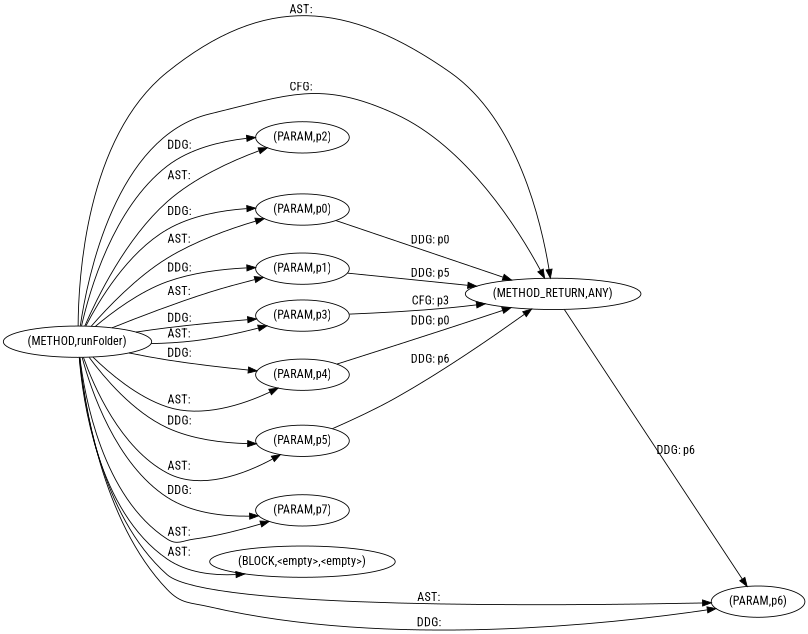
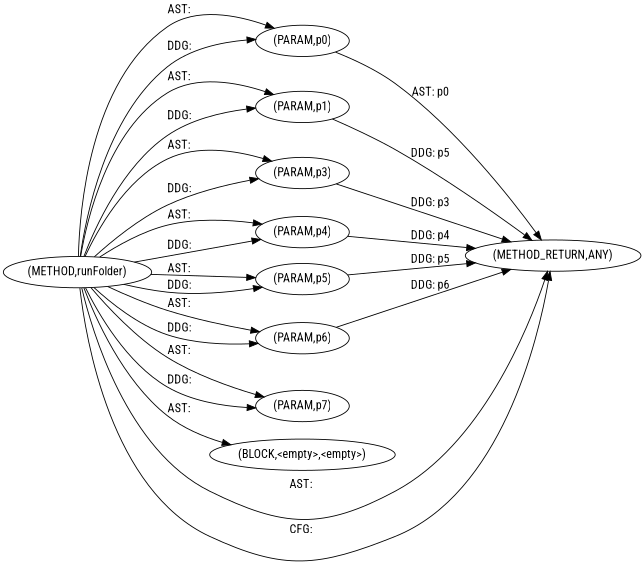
node "(PARAM,p2)": removed
edge "(PARAM,p0)" -> "(METHOD_RETURN,ANY)": label "DDG: p0" -> "AST: p0"
edge "(PARAM,p3)" -> "(METHOD_RETURN,ANY)": label "CFG: p3" -> "DDG: p3"
edge "(PARAM,p4)" -> "(METHOD_RETURN,ANY)": label "DDG: p0" -> "DDG: p4"
edge "(PARAM,p5)" -> "(METHOD_RETURN,ANY)": label "DDG: p6" -> "DDG: p5"
edge "(METHOD_RETURN,ANY)" -> "(PARAM,p6)": reversed
